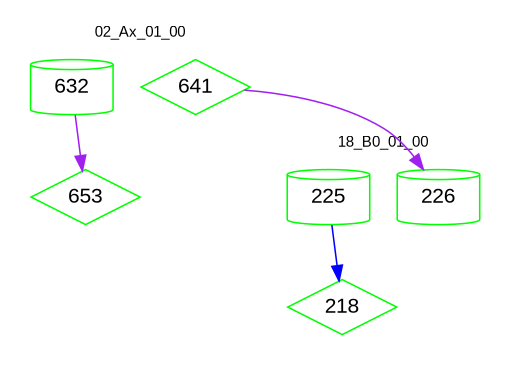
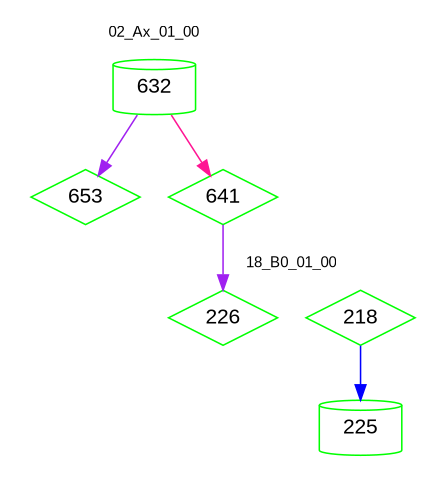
edge "632" -> "641": added
node "226": shape cylinder -> diamond
edge "225" -> "218": reversed
